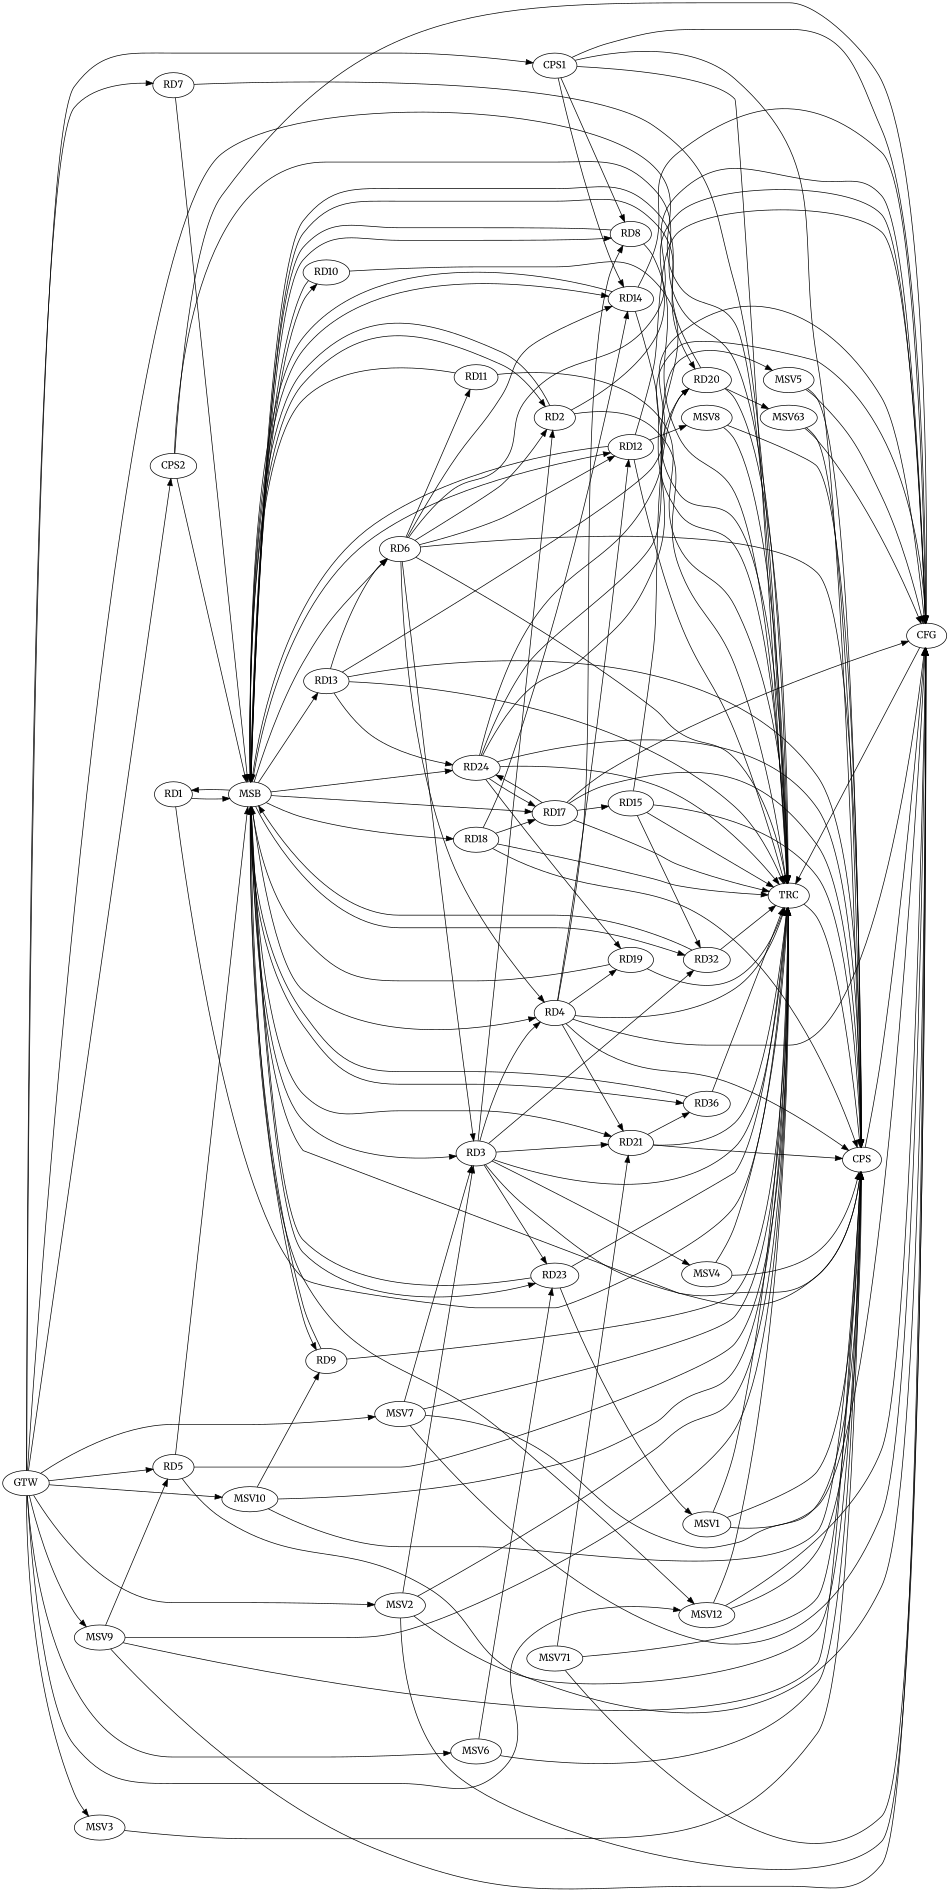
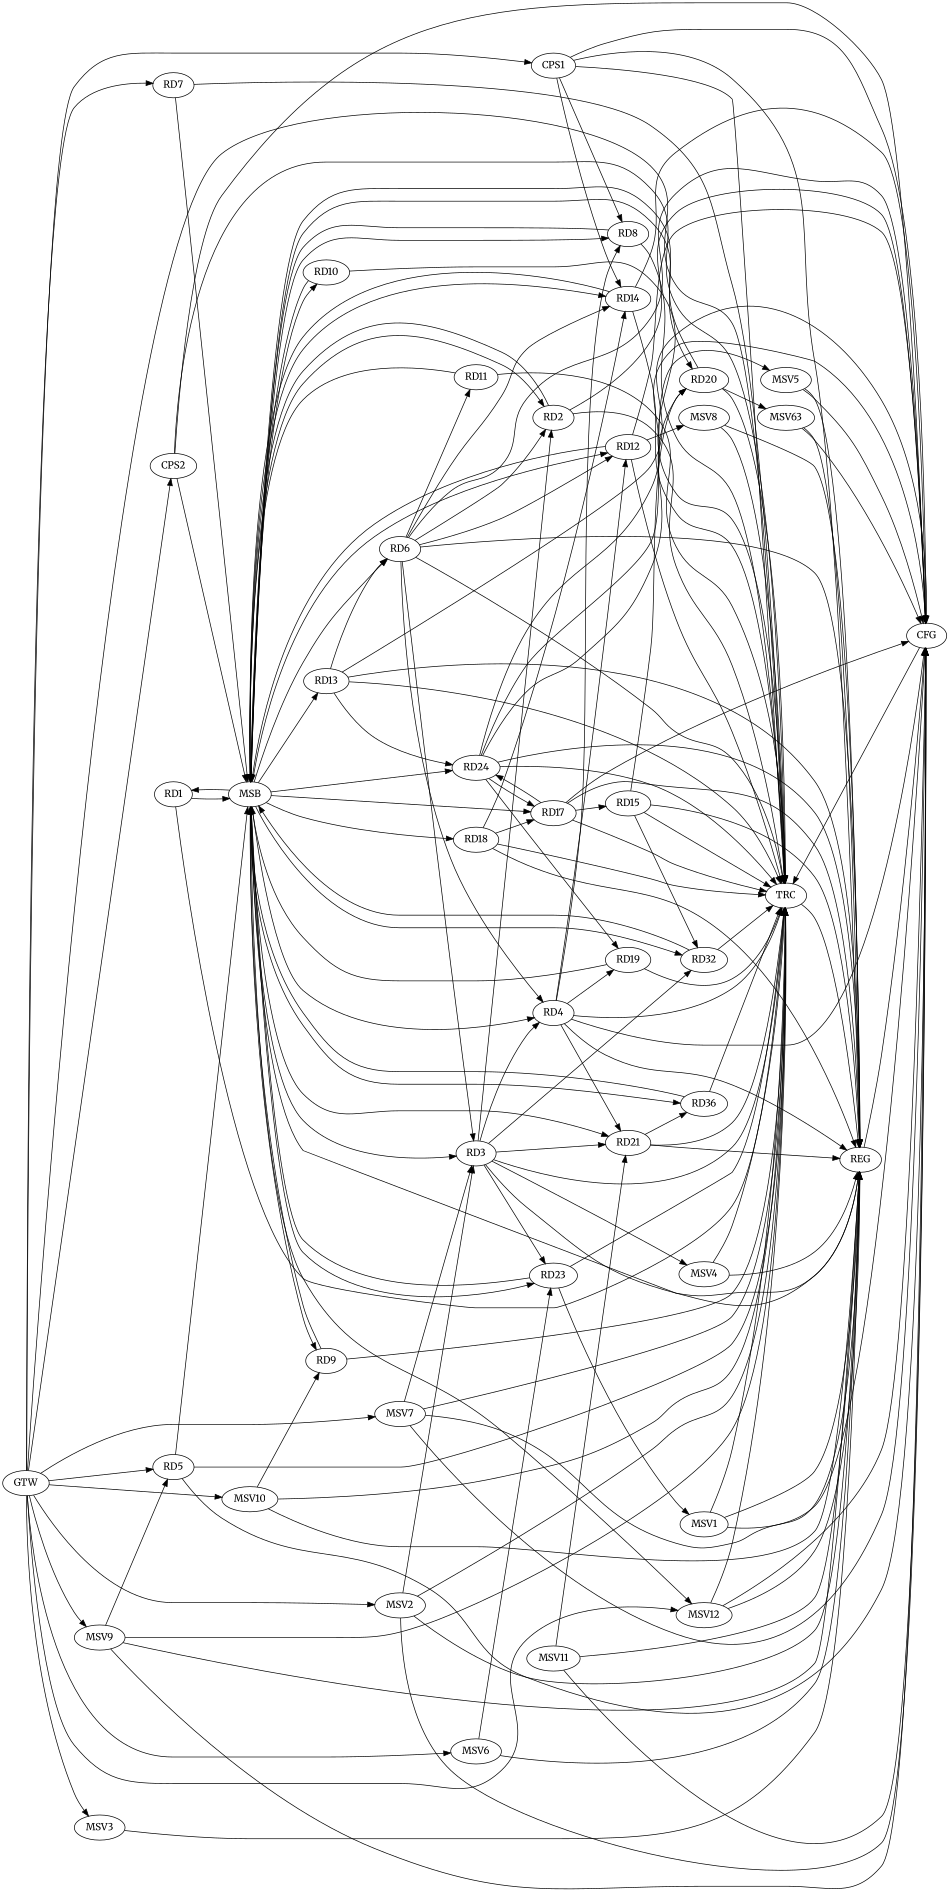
node "CPS": label "CPS" -> "REG"
node "MSV71": label "MSV71" -> "MSV11"
